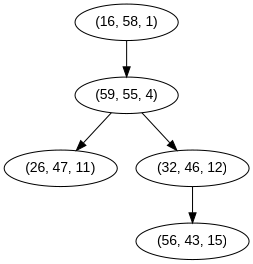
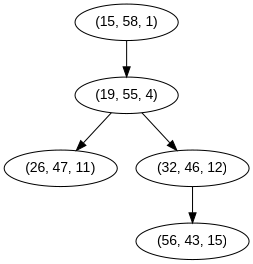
node "(16, 58, 1)": label "(16, 58, 1)" -> "(15, 58, 1)"
node "(59, 55, 4)": label "(59, 55, 4)" -> "(19, 55, 4)"
